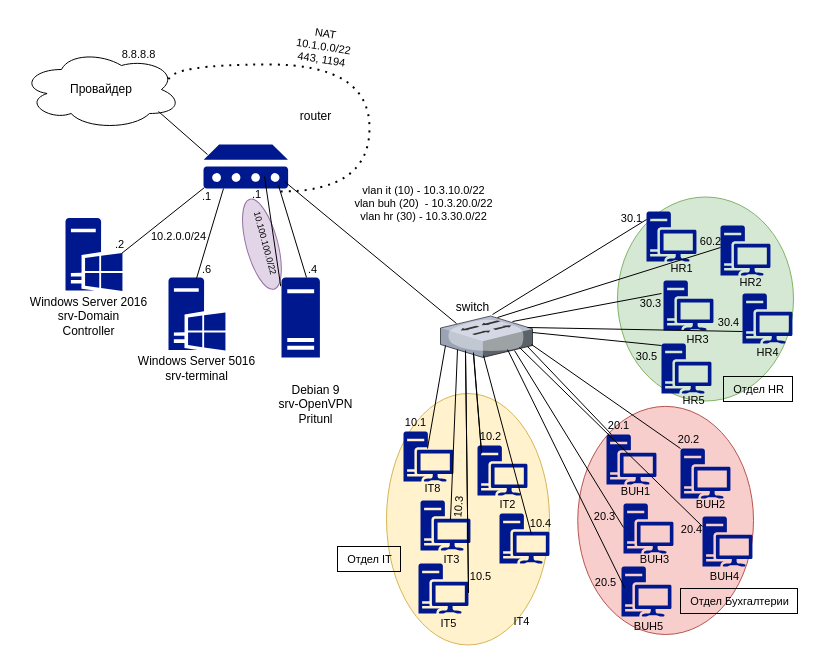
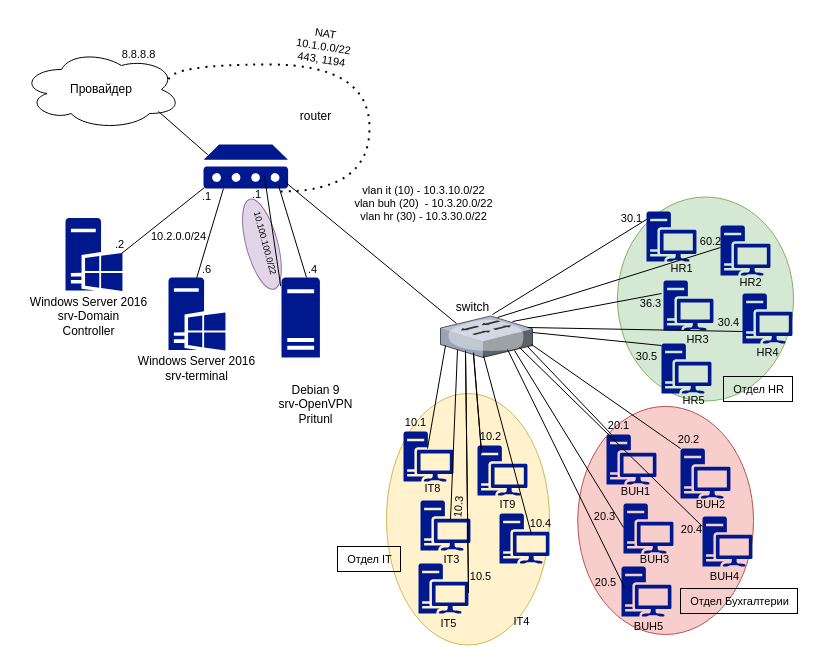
node "30.3": label "30.3" -> "36.3"
node "Windows Server 5016 srv-terminal": label "Windows Server 5016 srv-terminal" -> "Windows Server 2016 srv-terminal"
node "IT2": label "IT2" -> "IT9"
